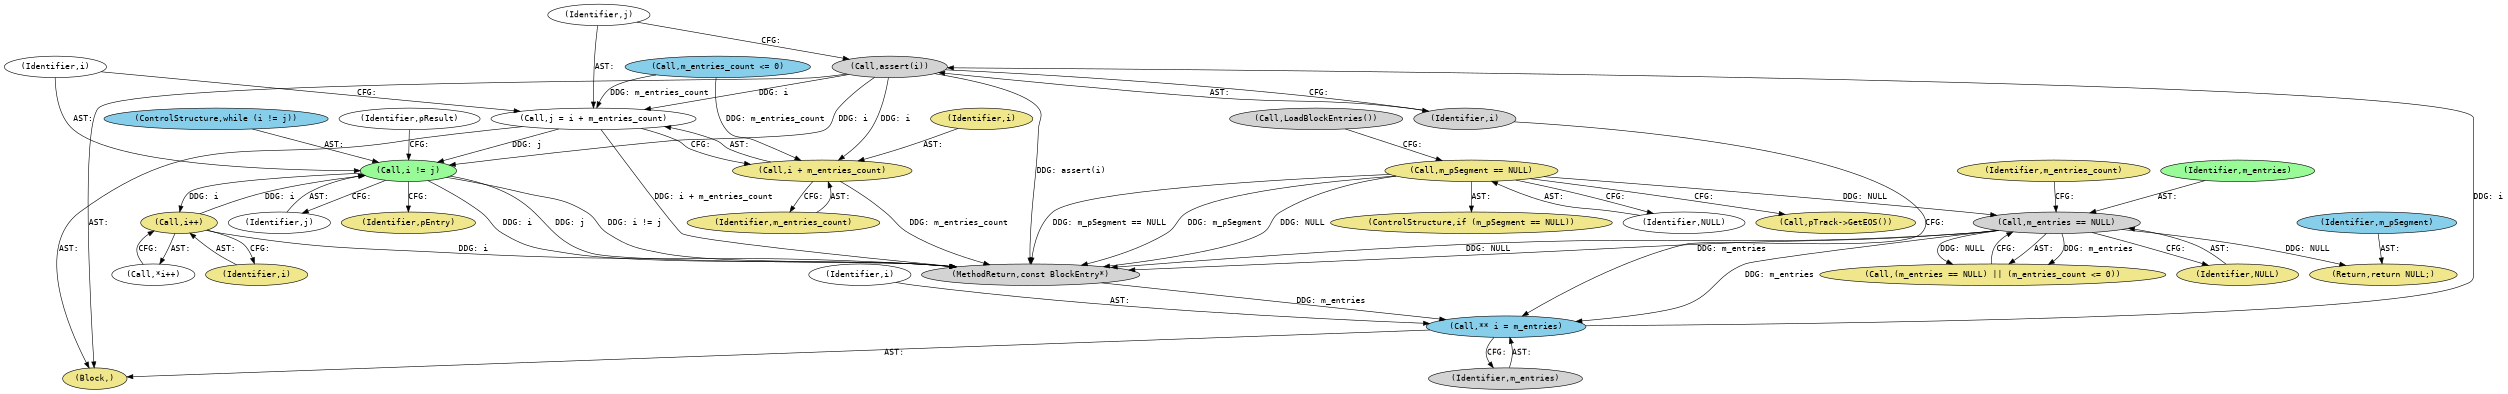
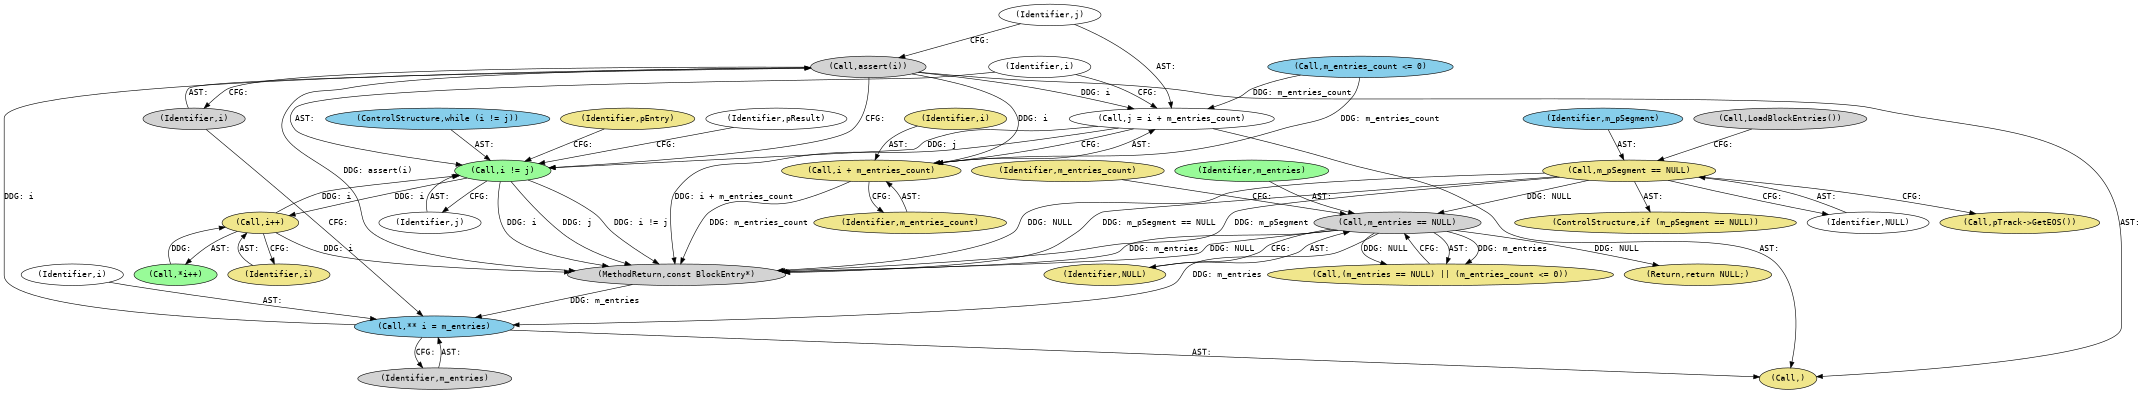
edge "(Call,assert(i))" -> "(Call,i != j)": label "DDG: i" -> "CFG: "
edge "(Call,i != j)" -> "(Identifier,pEntry)": reversed
edge "(Identifier,m_pSegment)" -> "(Return,return NULL;)": now "(Identifier,m_pSegment)" -> "(Call,m_pSegment == NULL)"
edge "(Call,*i++)" -> "(Call,i++)": label "CFG: " -> "DDG: "
node "(Call,*i++)": fillcolor white -> palegreen
node "(Block,)": label "(Block,)" -> "(Call,)"
